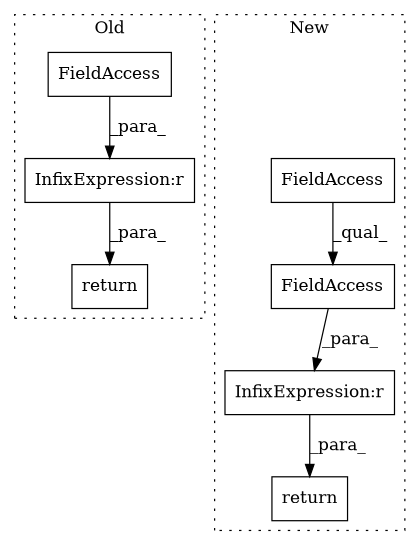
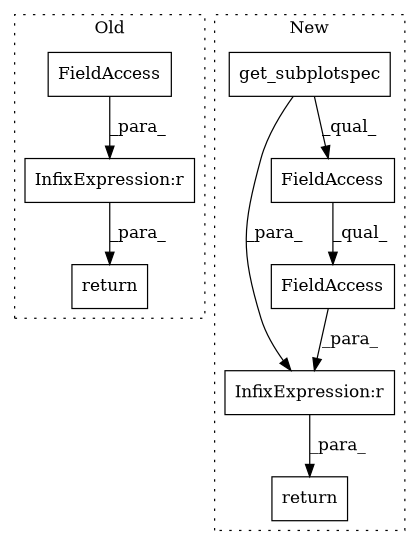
node "get_subplotspec": added
